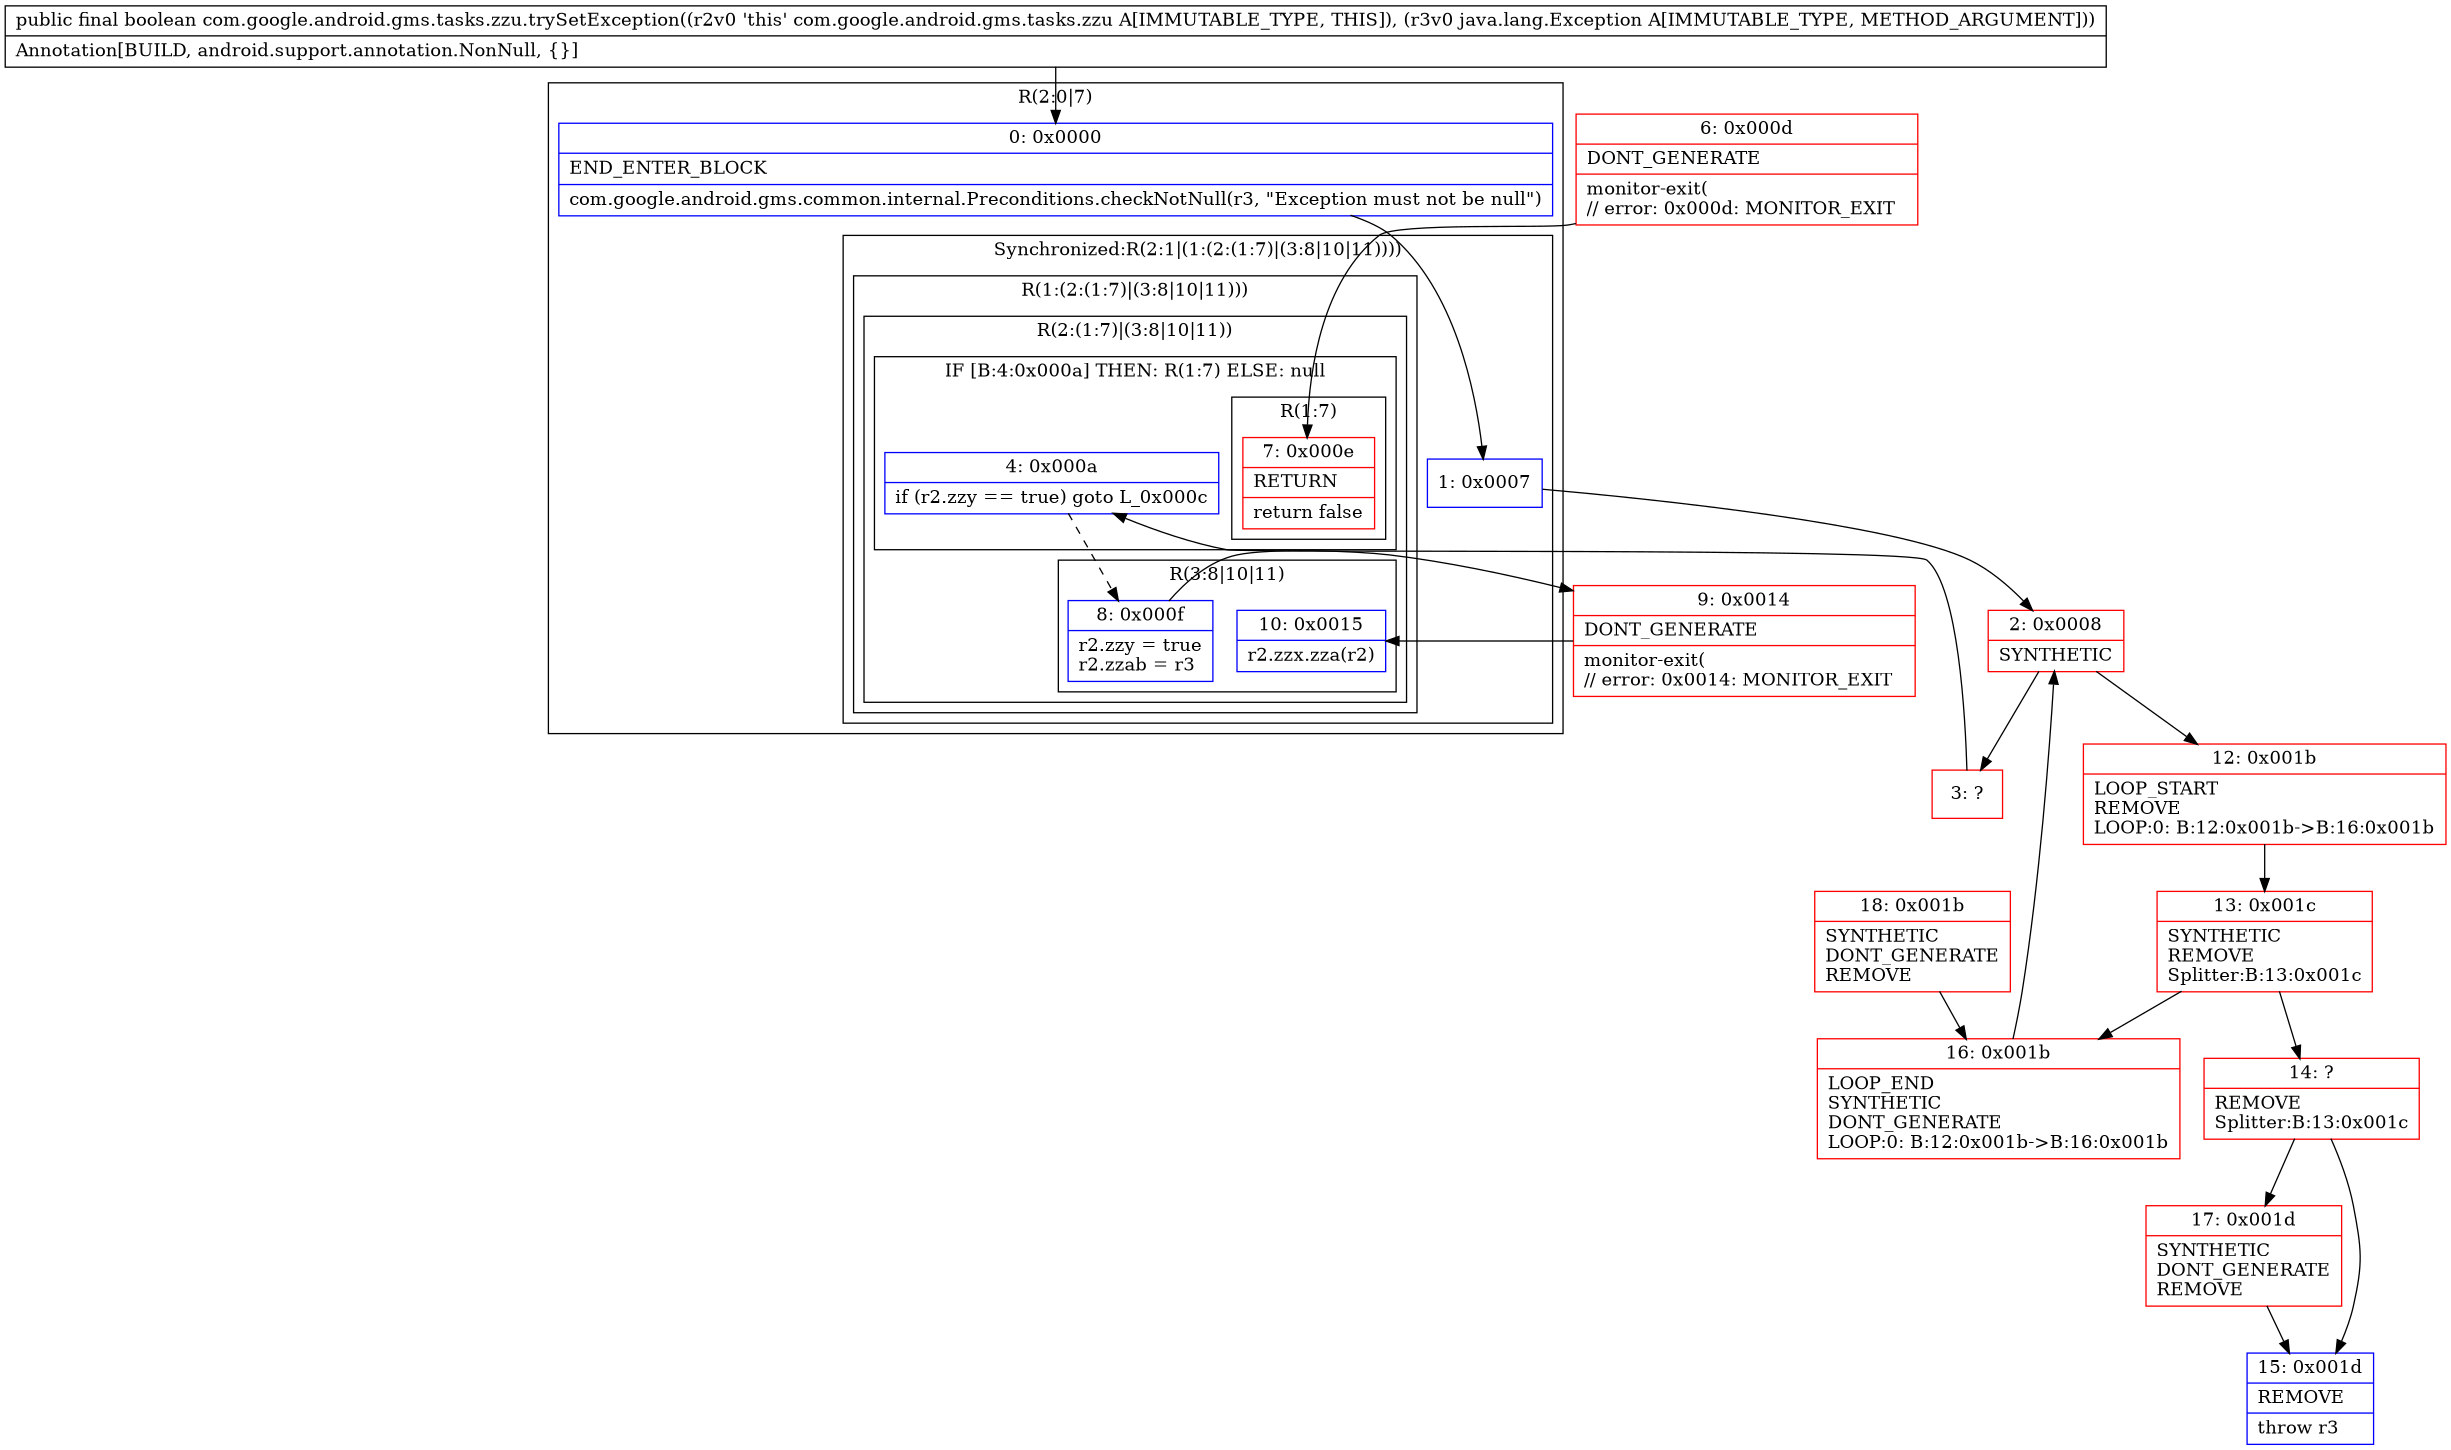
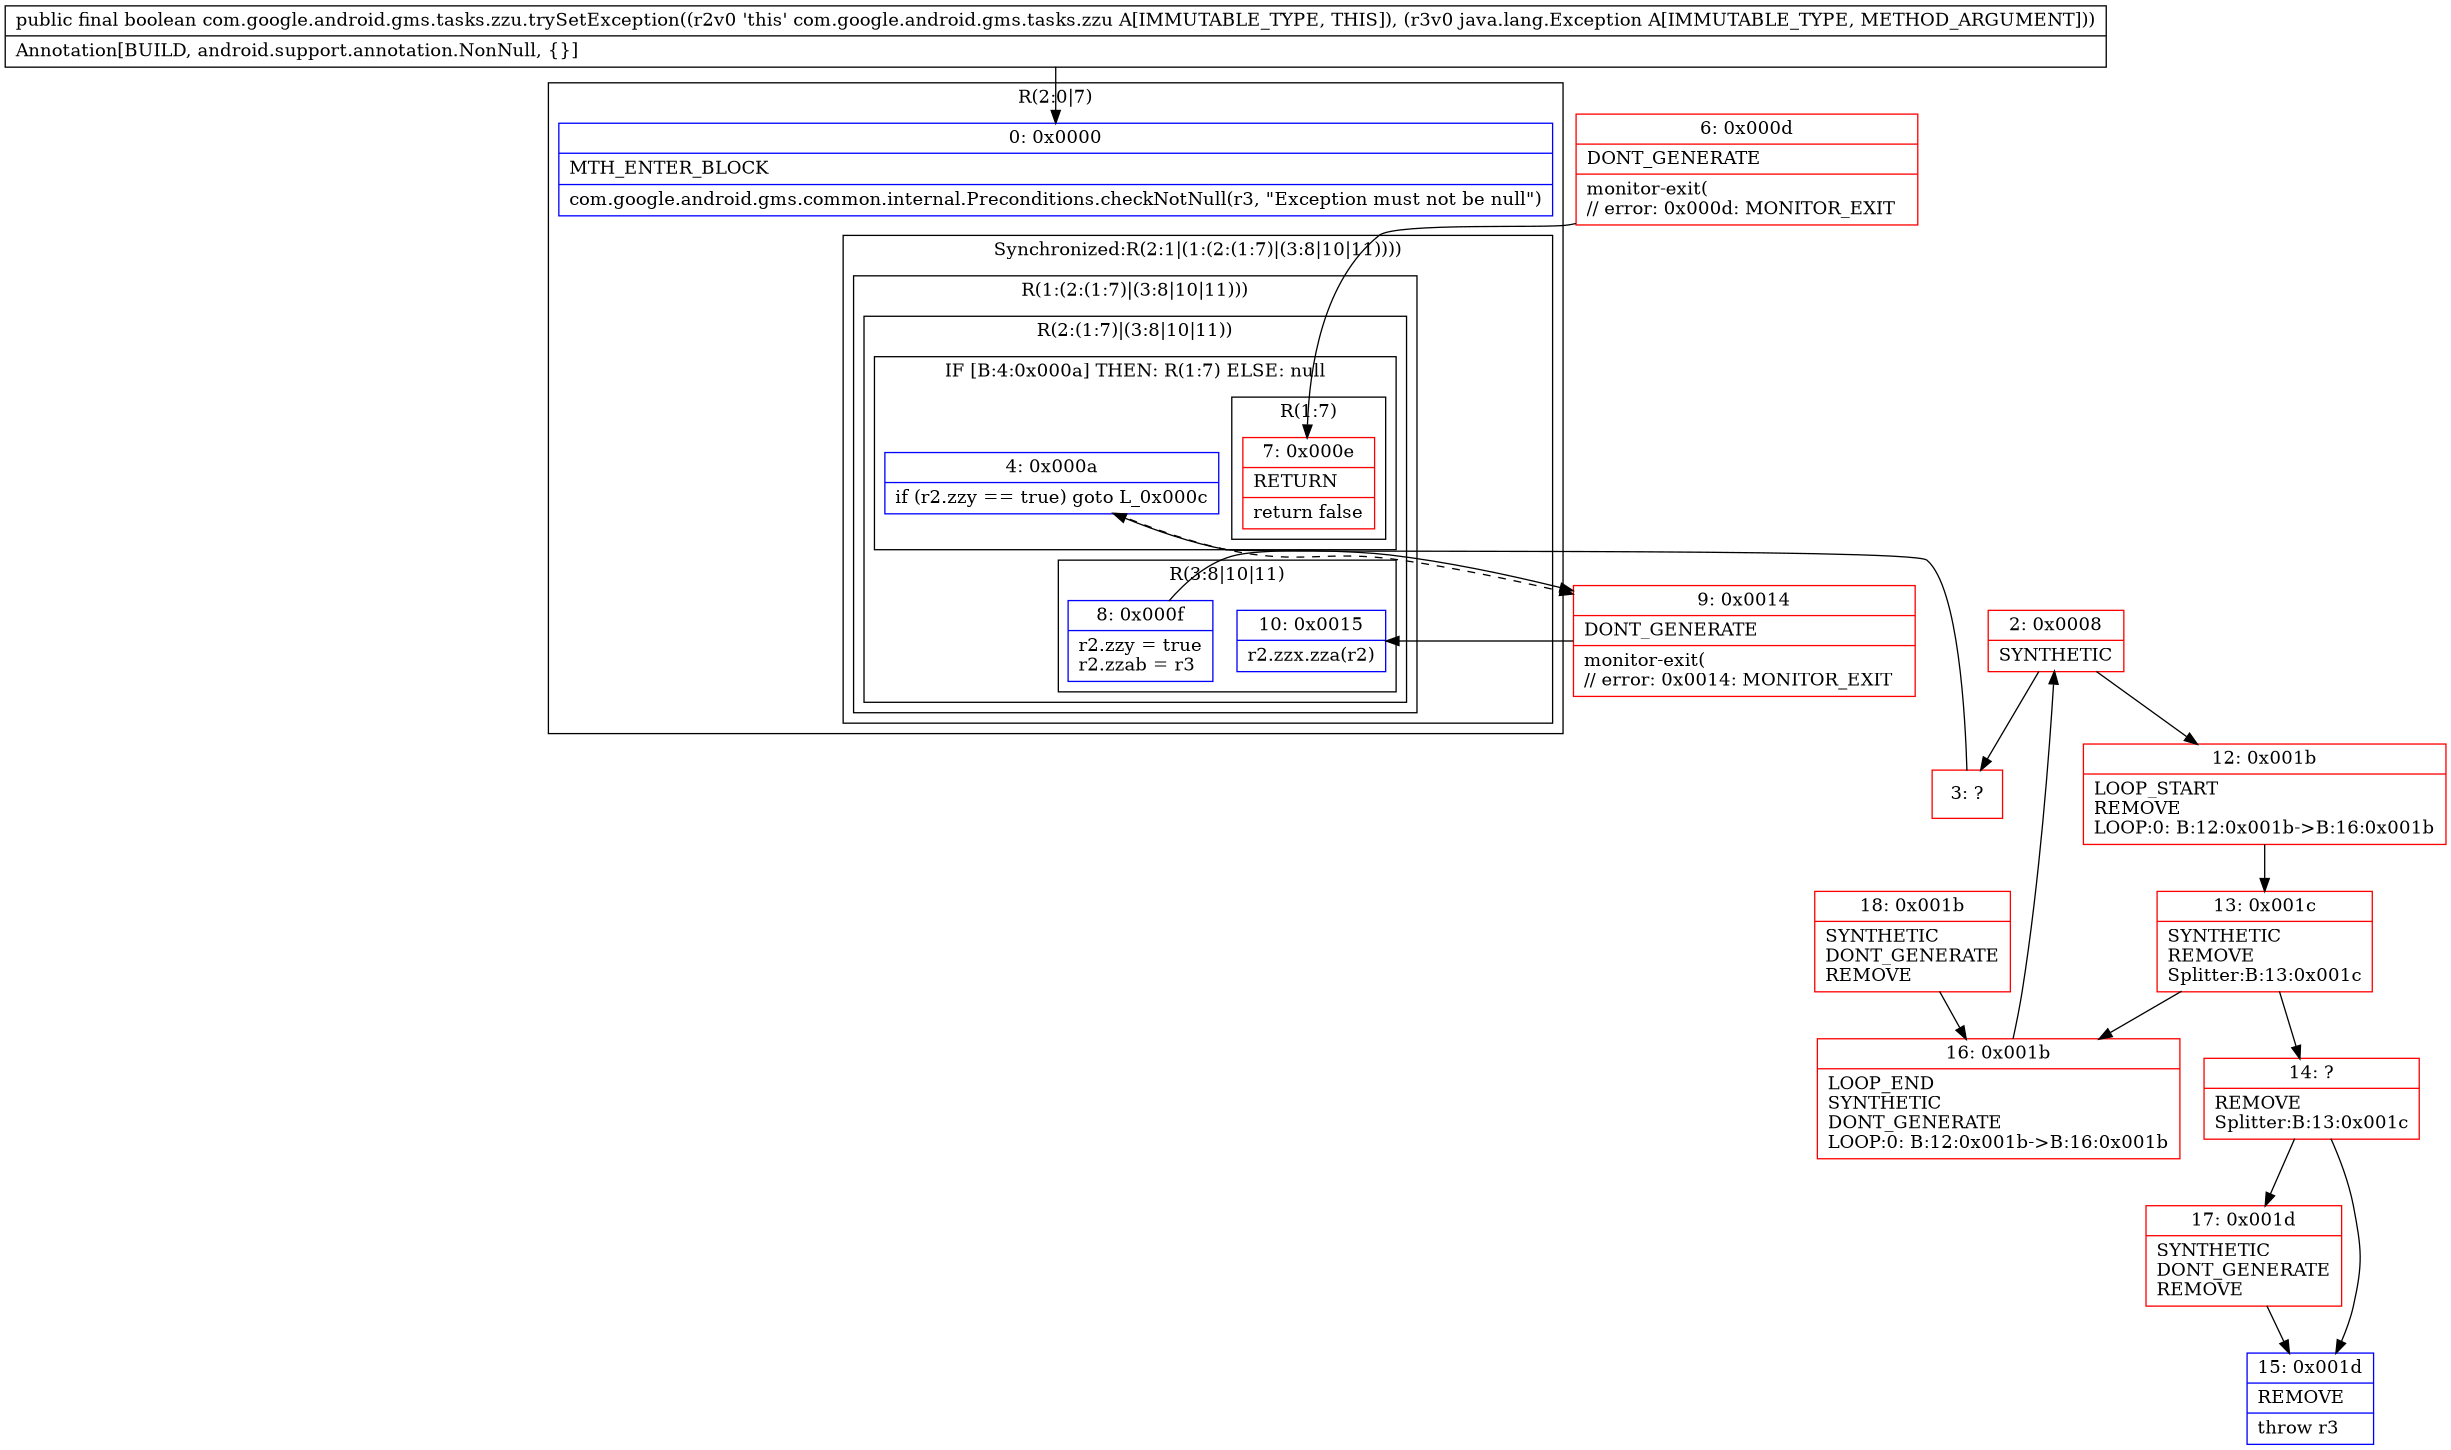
node "0: 0x0000": text "END_ENTER_BLOCK" -> "MTH_ENTER_BLOCK"
node "1: 0x0007": removed
edge "4: 0x000a" -> "8: 0x000f": now "4: 0x000a" -> "9: 0x0014"
